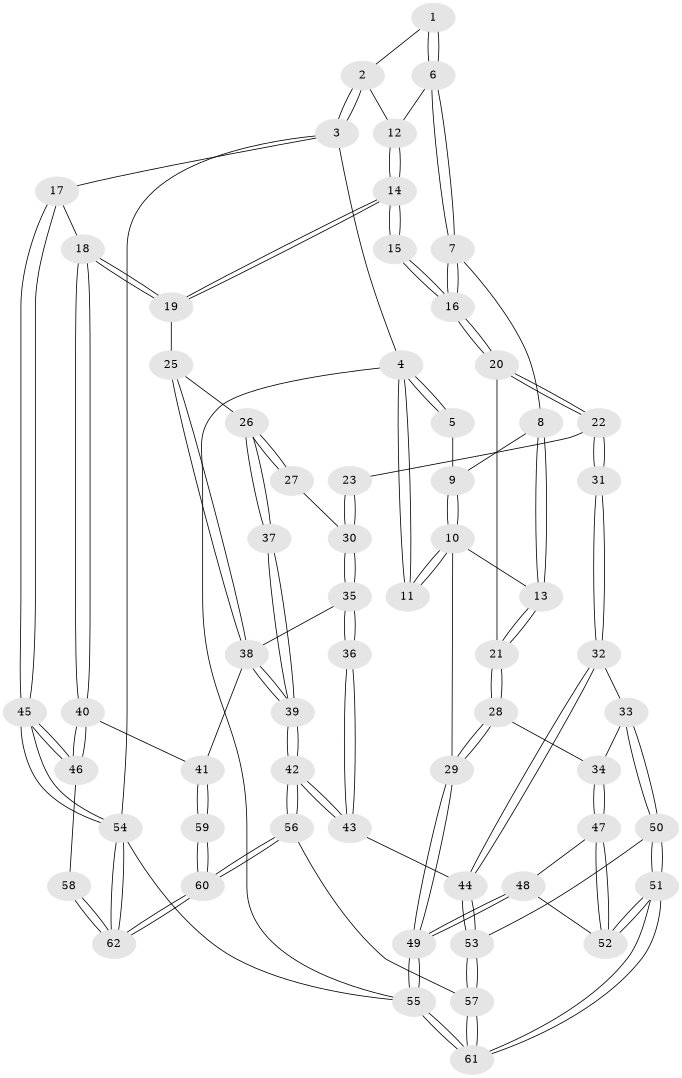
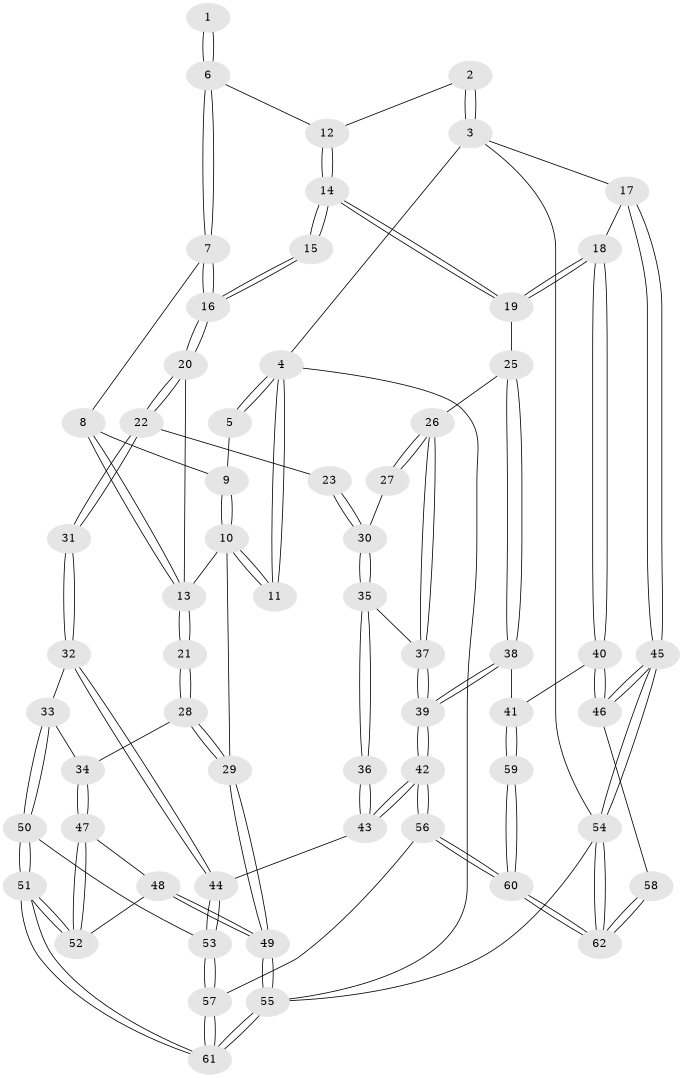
edge "1" -- "2": removed
edge "20" -- "21": now "20" -- "13"
edge "35" -- "38": now "35" -- "37"
